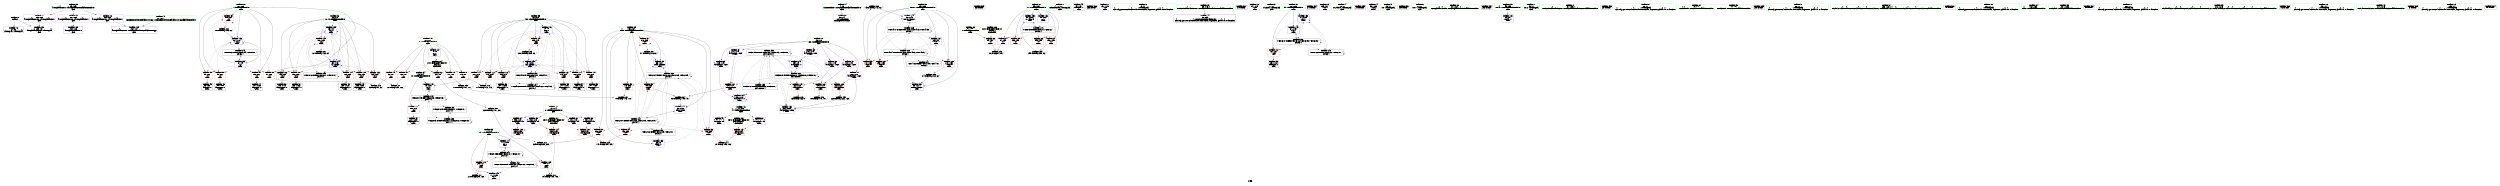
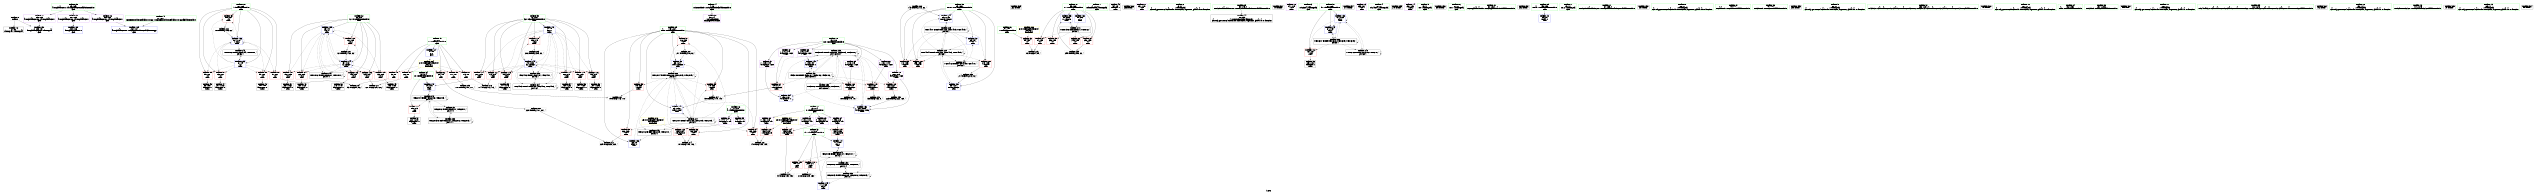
node "NodeID: 250": added
